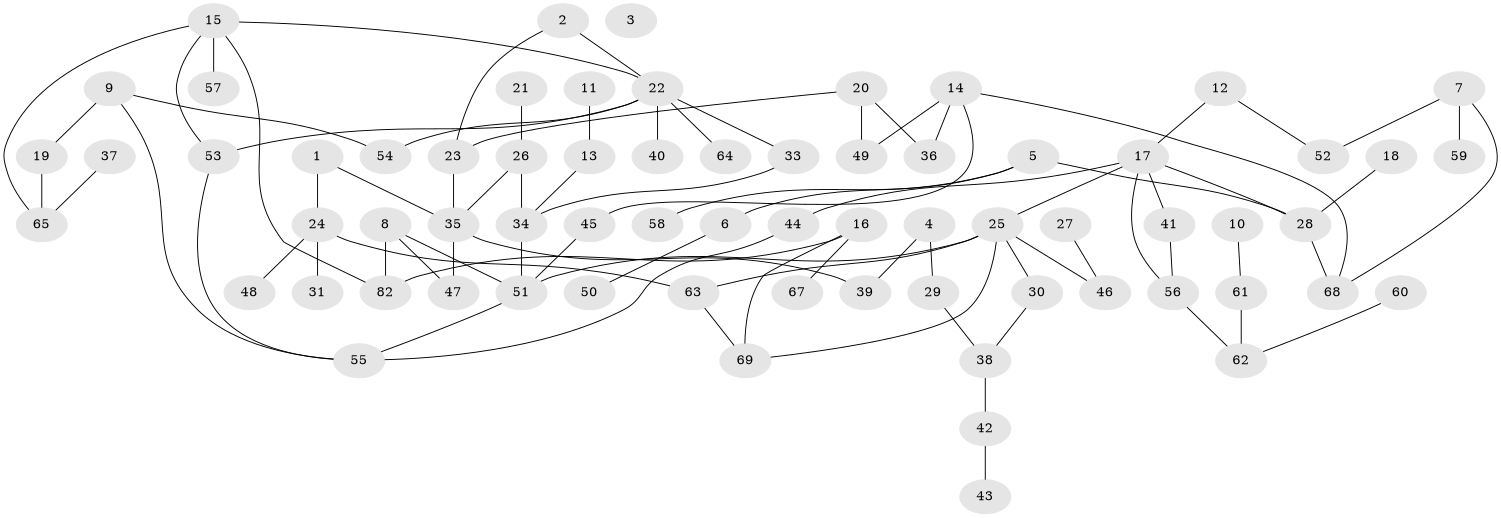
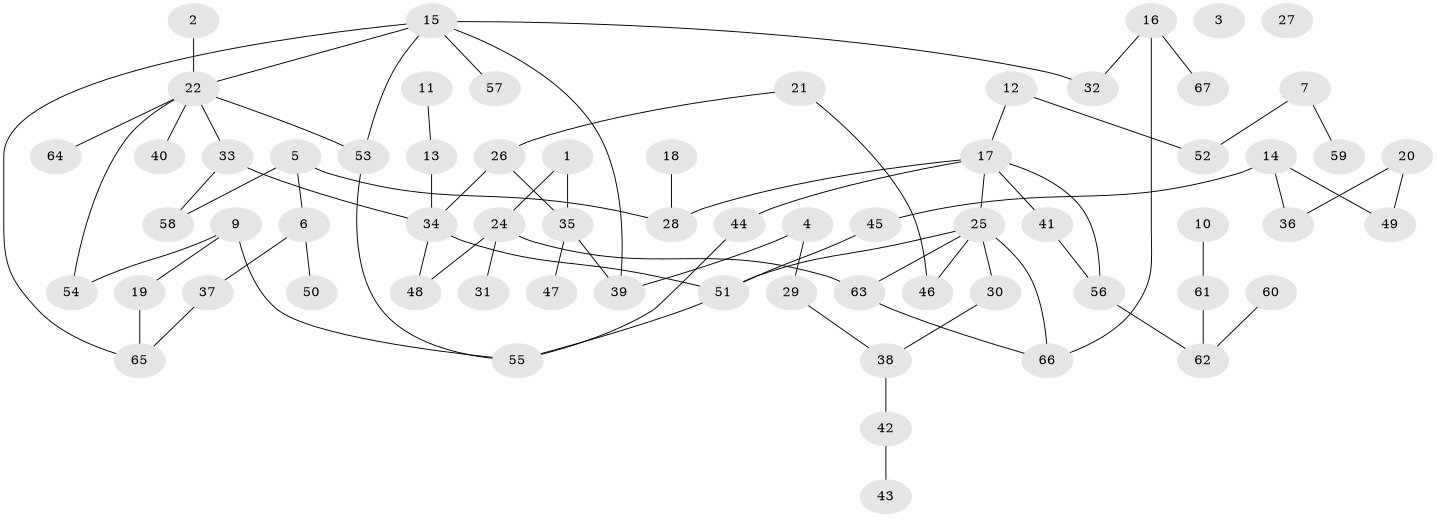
edge "15" -- "39": added
node "23": removed
edge "33" -- "58": added
node "8": removed
edge "6" -- "37": added
edge "34" -- "48": added
edge "27" -- "46": now "21" -- "46"
node "82": label "82" -> "32"
node "68": removed
node "69": label "69" -> "66"
